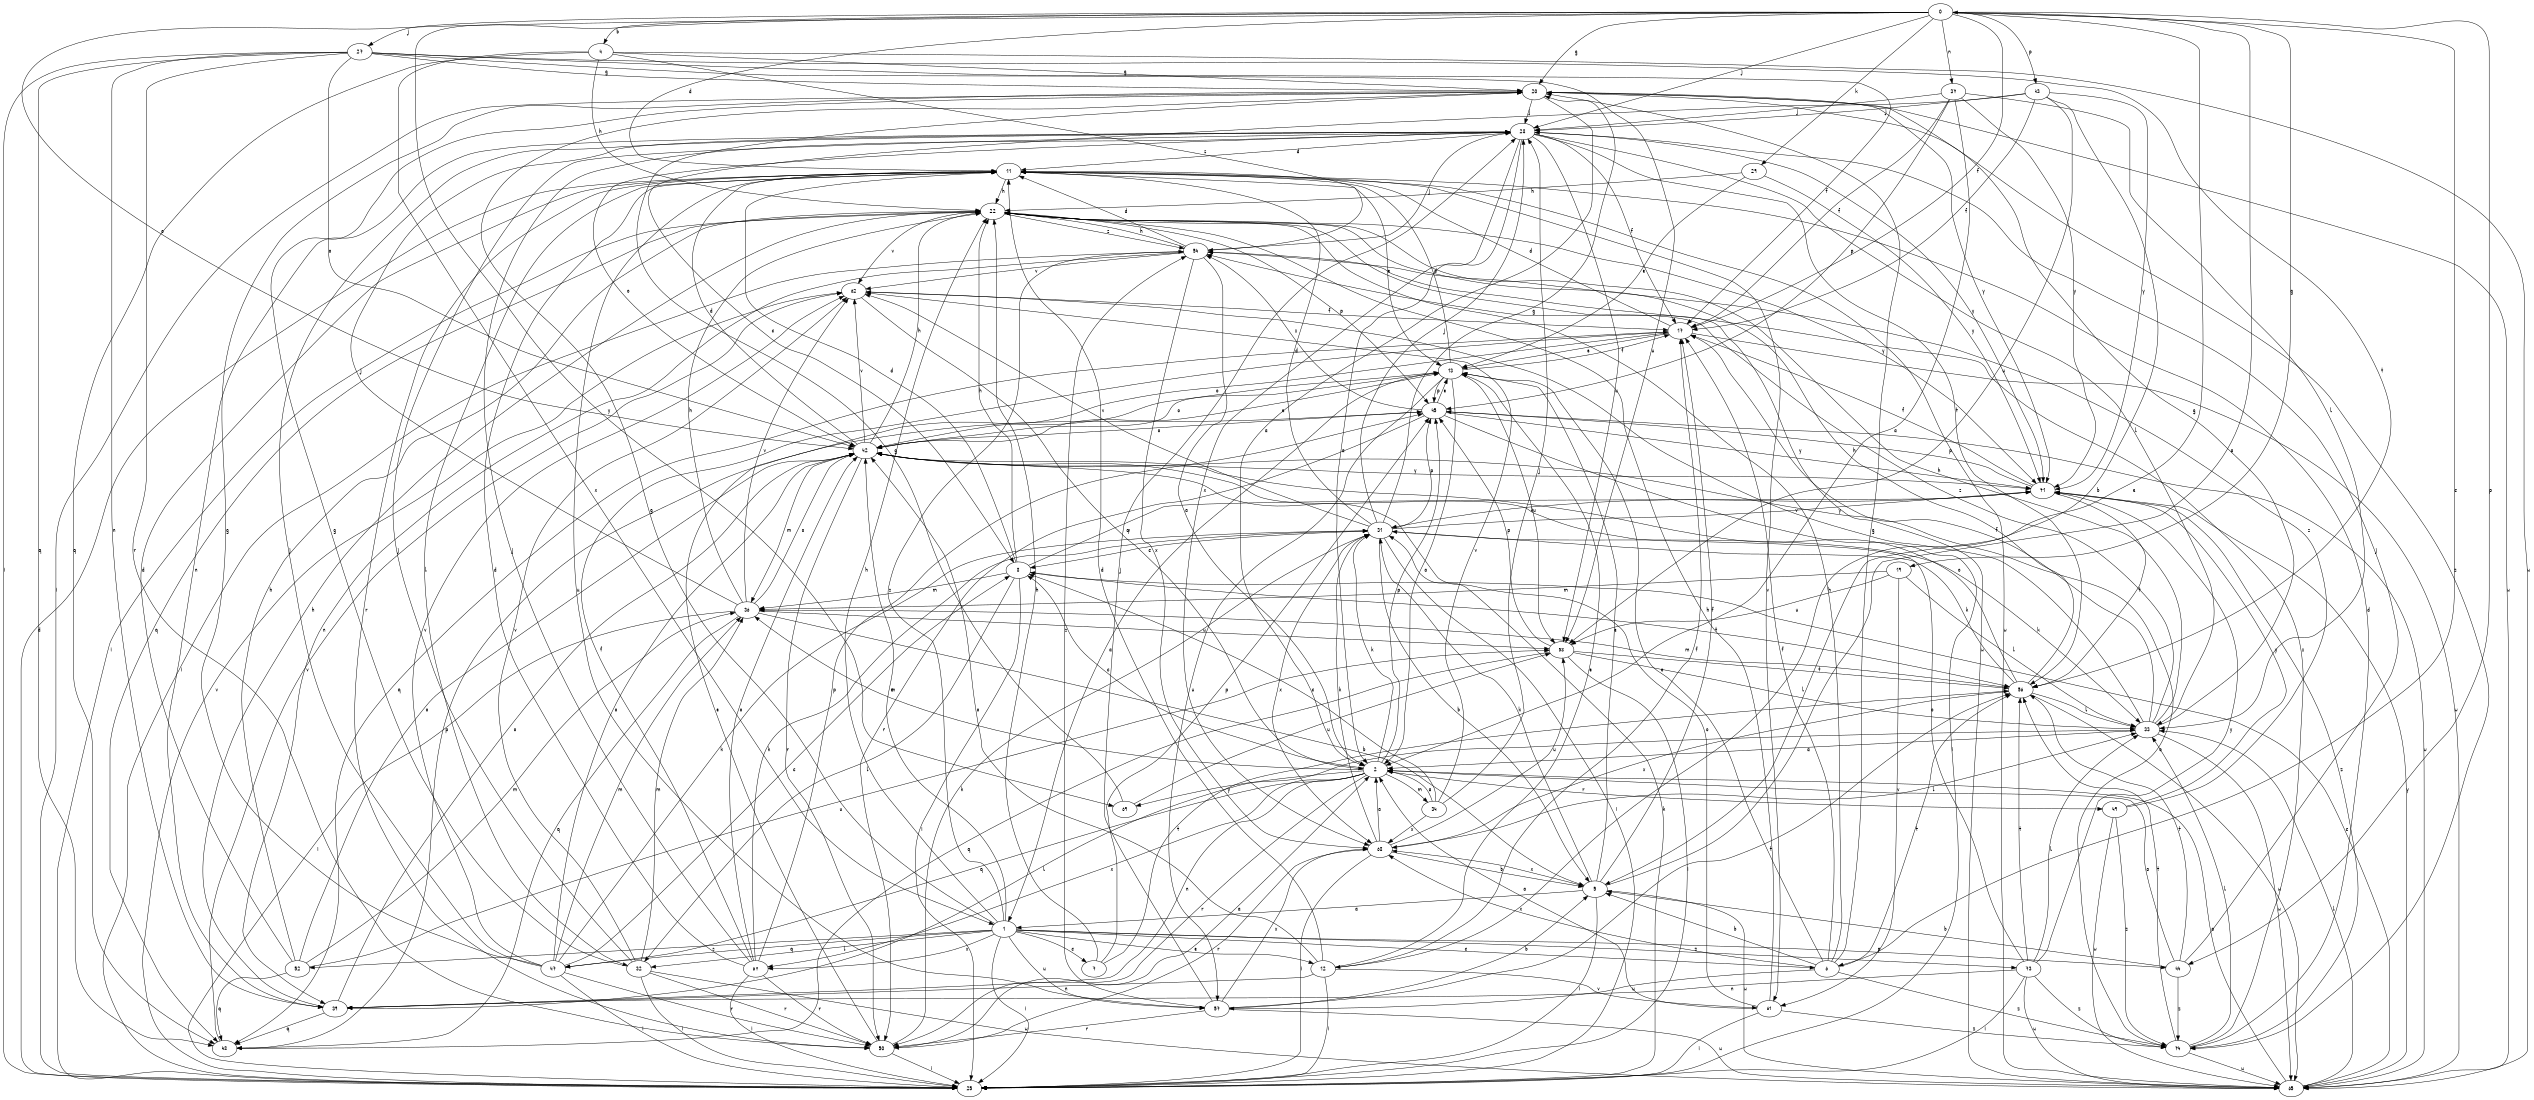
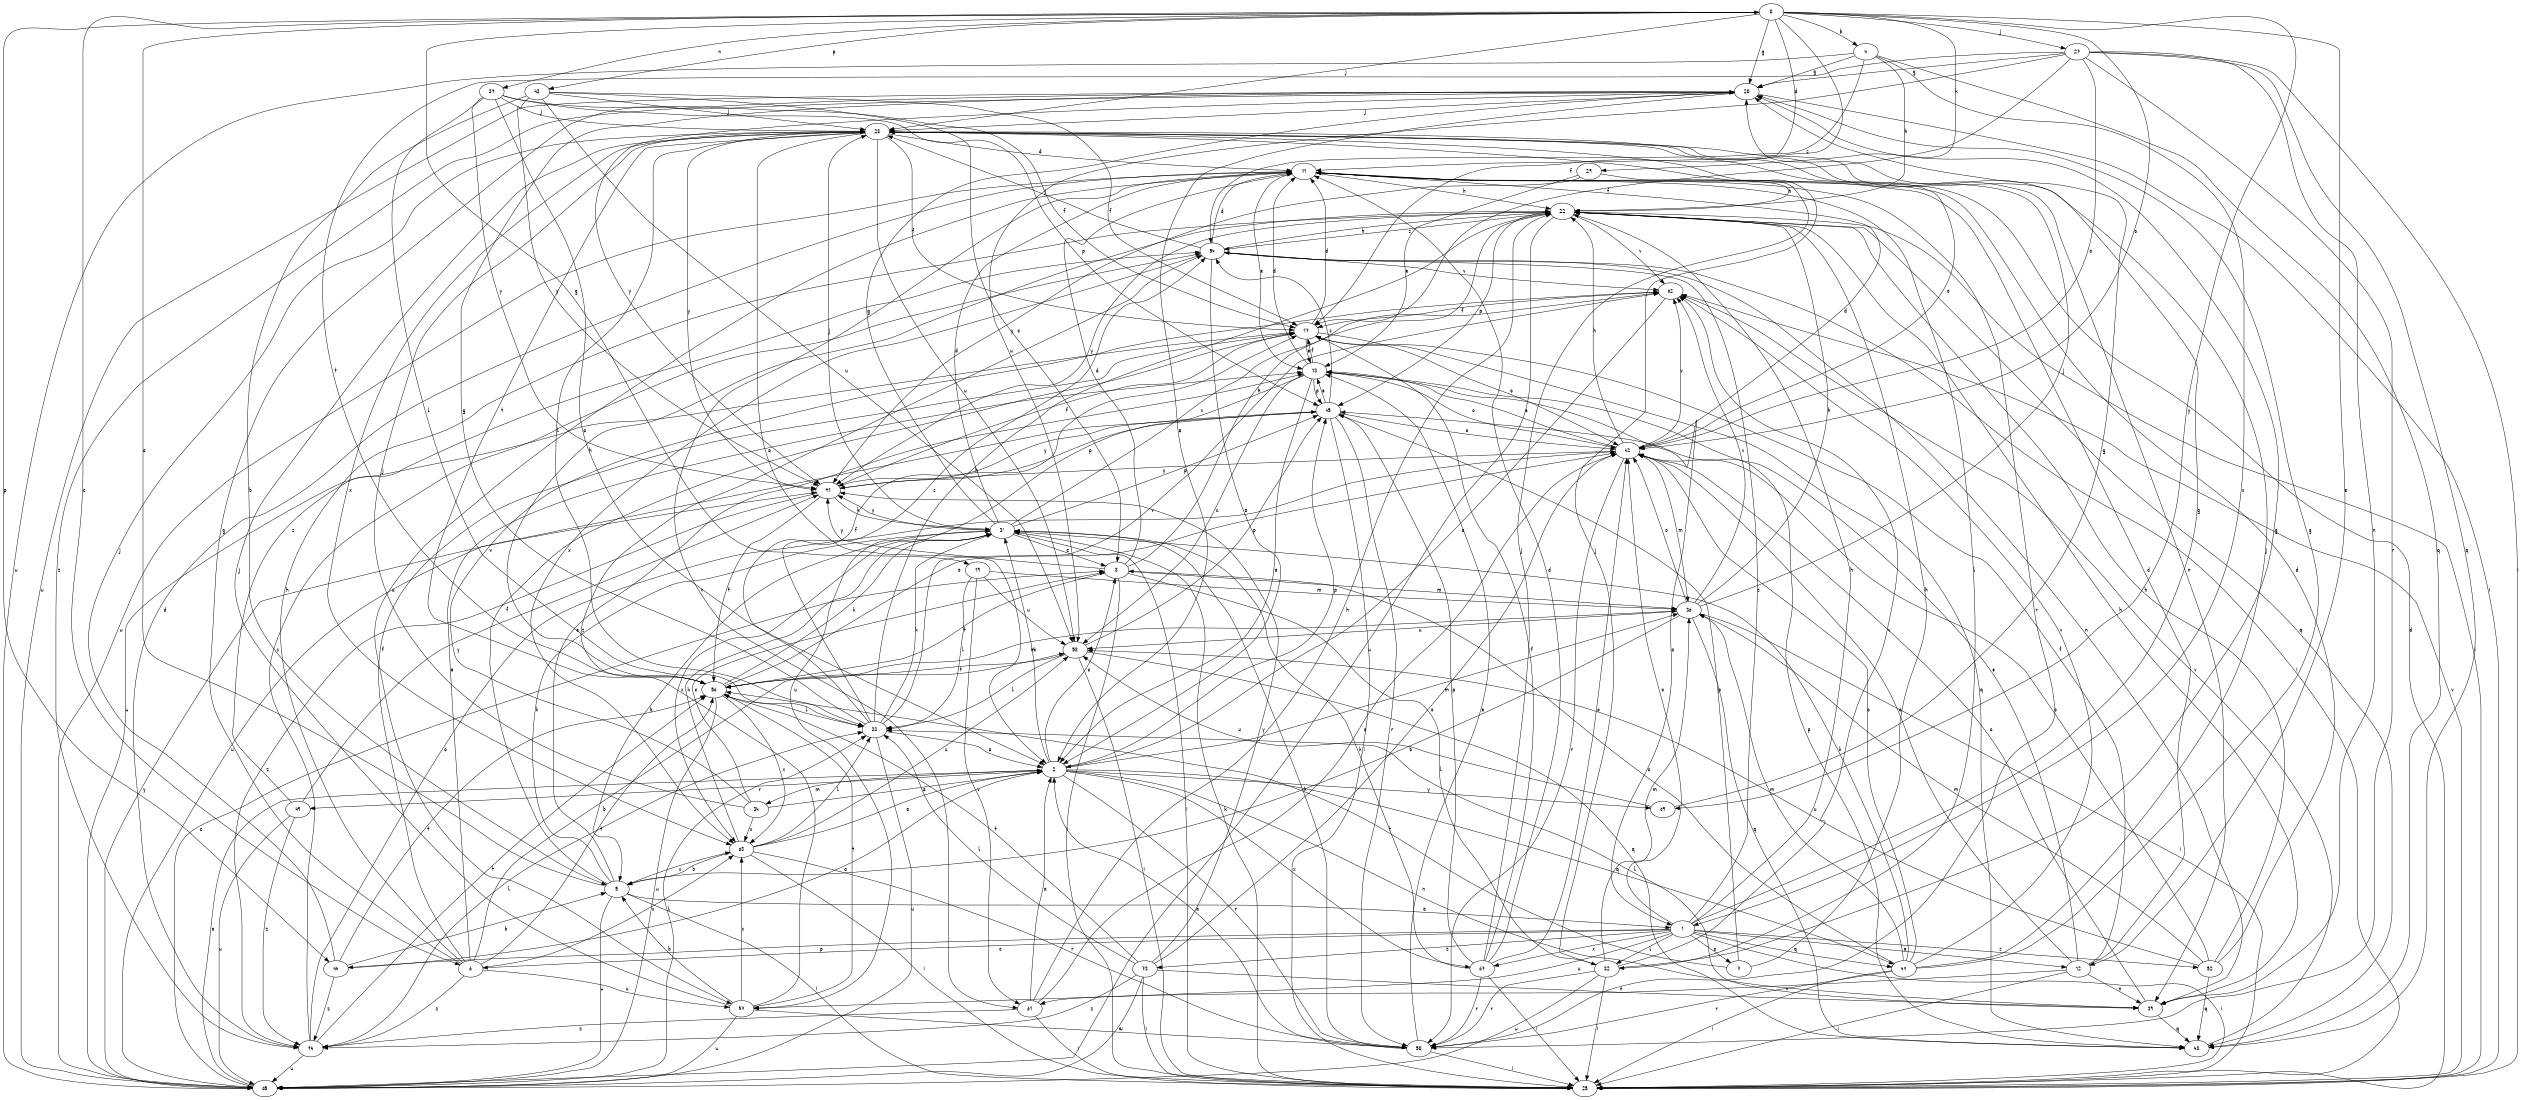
edge "31" -> "33": reversed
edge "6" -> "5": now "6" -> "58"
